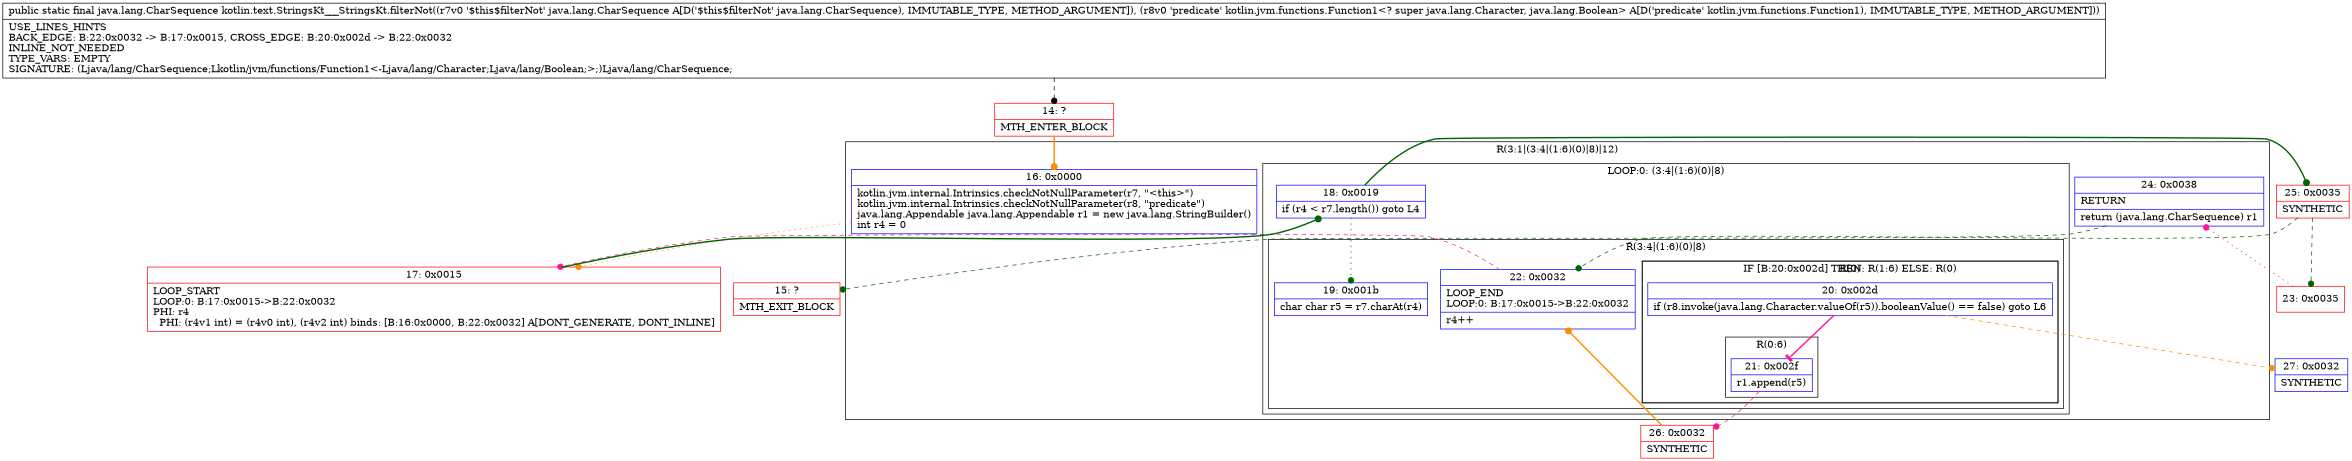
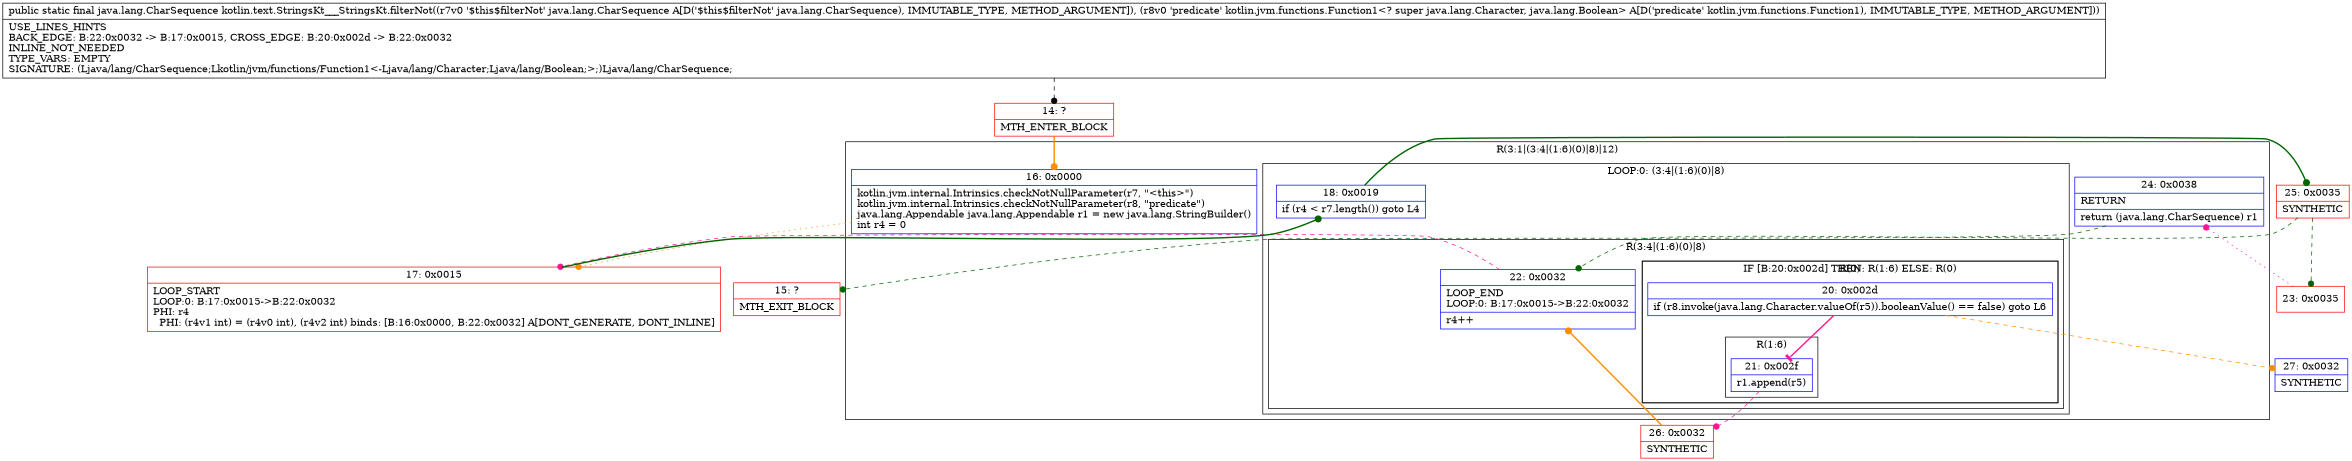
node "19: 0x001b": removed
cluster "R(0:6)": label "R(0:6)" -> "R(1:6)"
